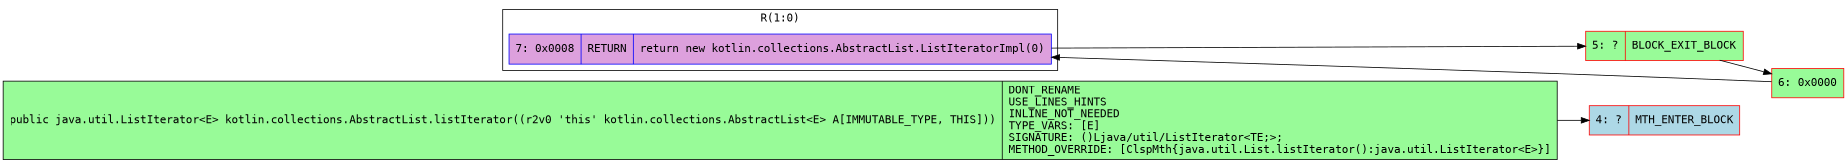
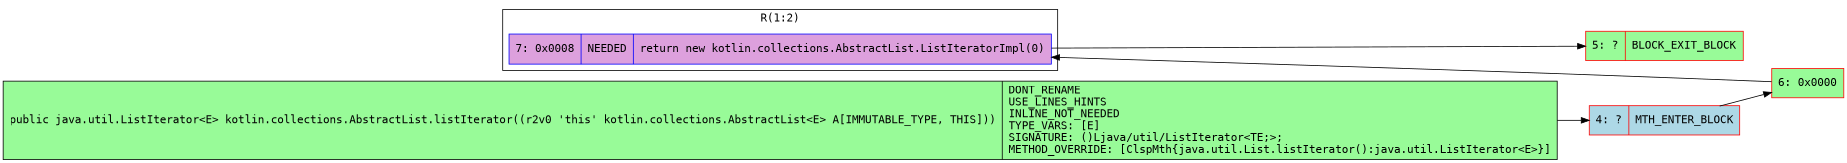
cluster "R(1:0)": label "R(1:0)" -> "R(1:2)"
node "7: 0x0008": text "RETURN" -> "NEEDED"
edge "5: ?" -> "6: 0x0000": now "4: ?" -> "6: 0x0000"
